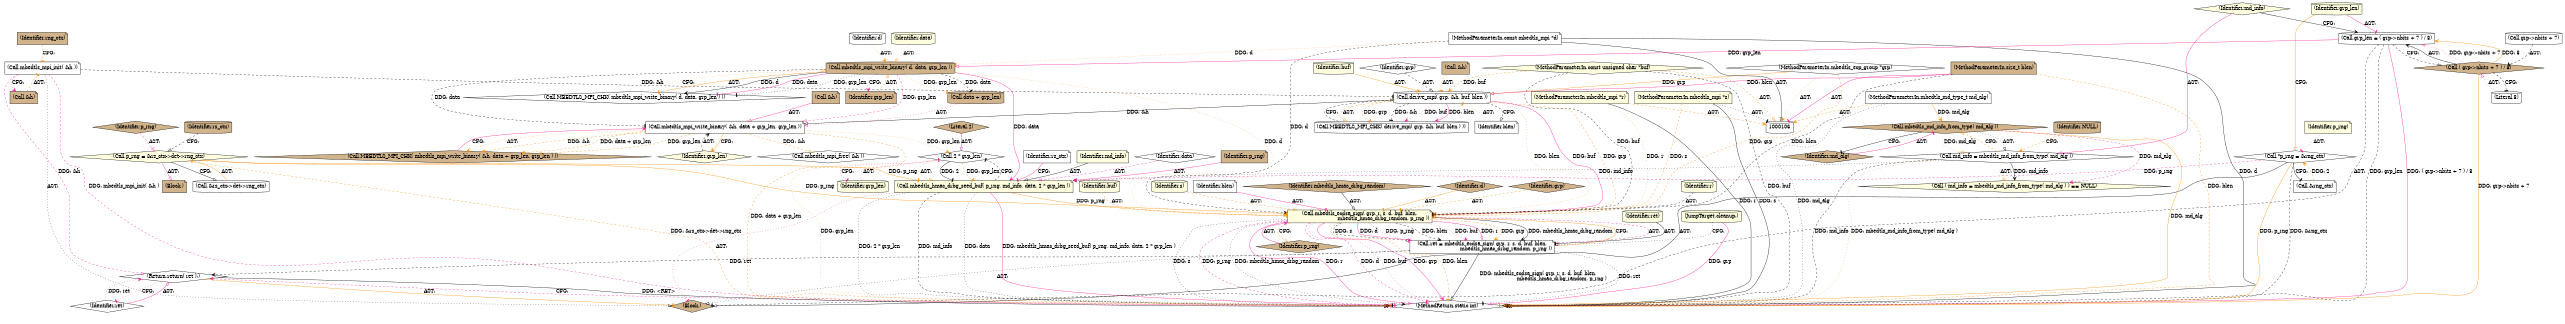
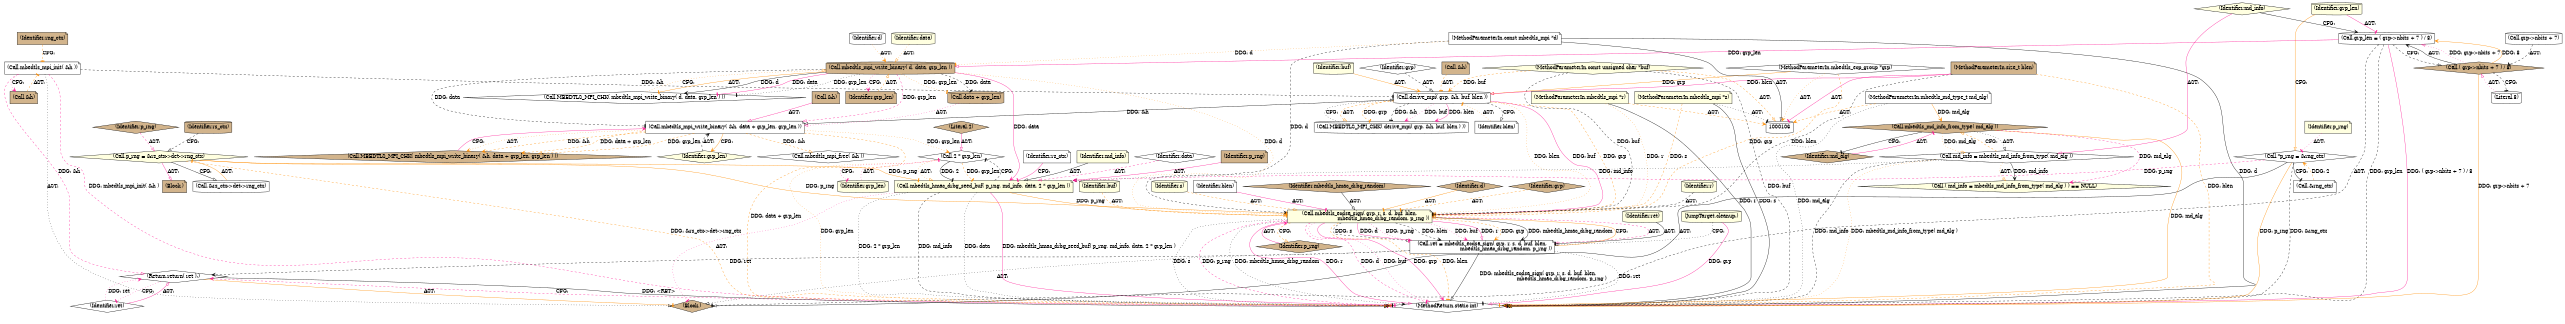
edge "(Call,MBEDTLS_MPI_CHK( derive_mpi( grp, &h, buf, blen ) ))" -> "(Call,derive_mpi( grp, &h, buf, blen ))": style dashed -> dotted
node "(Identifier,NULL)": removed
